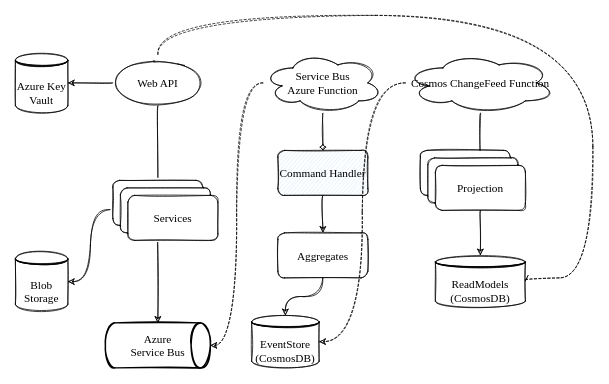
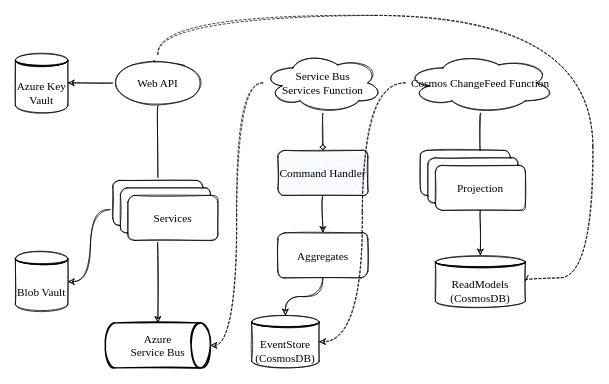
node "Service Bus Azure Function": label "Service Bus Azure Function" -> "Service Bus Services Function"
node "Blob Storage": label "Blob Storage" -> "Blob Vault"
